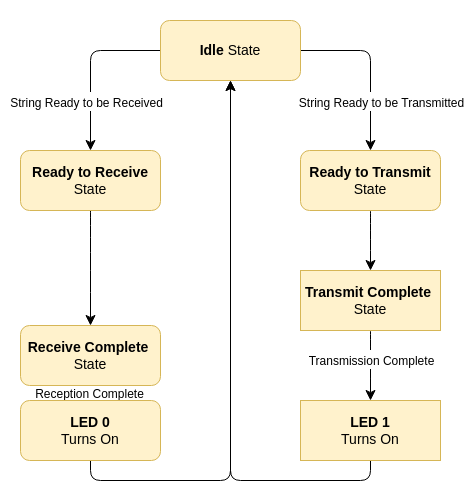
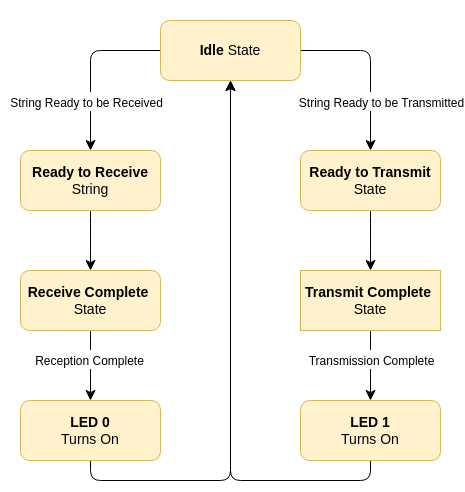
node "Ready to Receive State": label "Ready to Receive State" -> "Ready to Receive String"
node "Receive Complete State": moved (91, 356) -> (91, 301)
node "LED 1 Turns On": shape rectangle -> rounded rectangle
